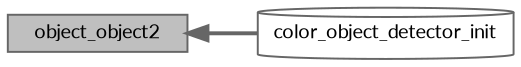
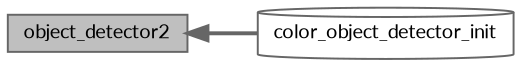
node "object_object2": label "object_object2" -> "object_detector2"
